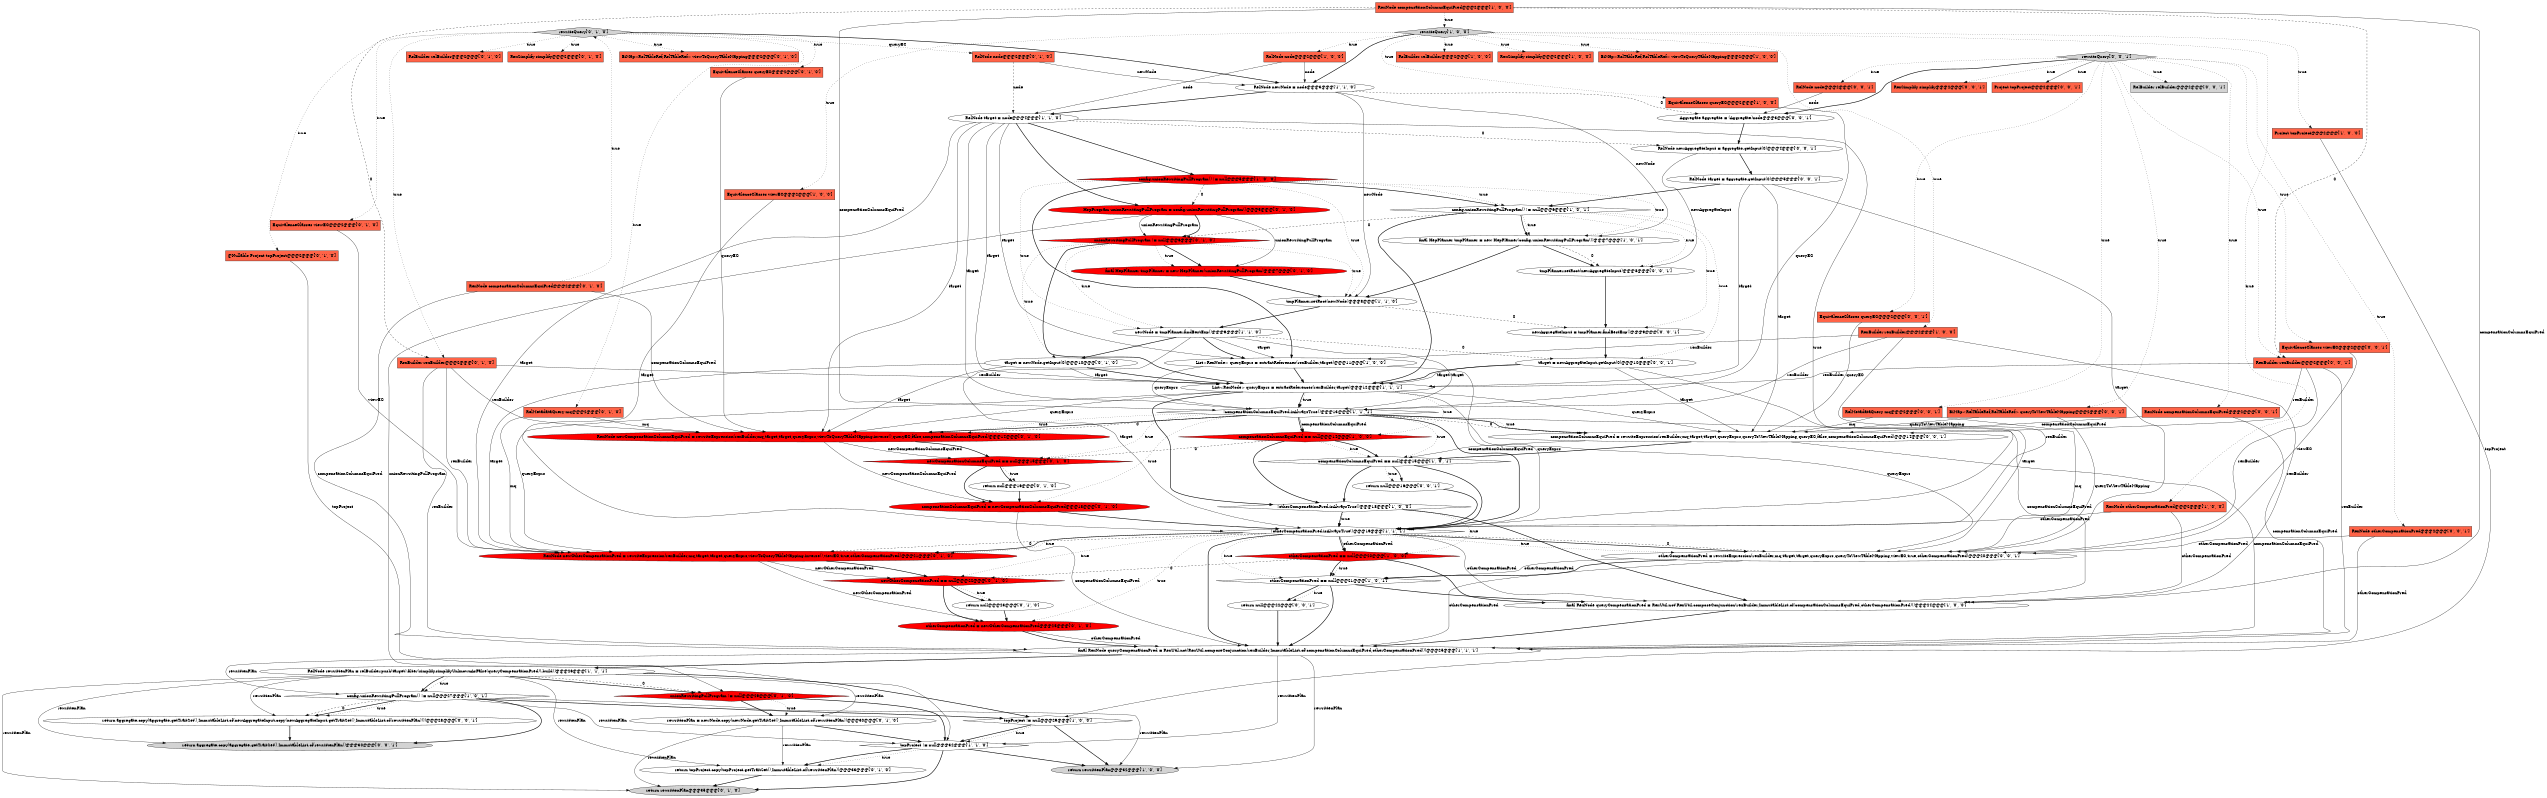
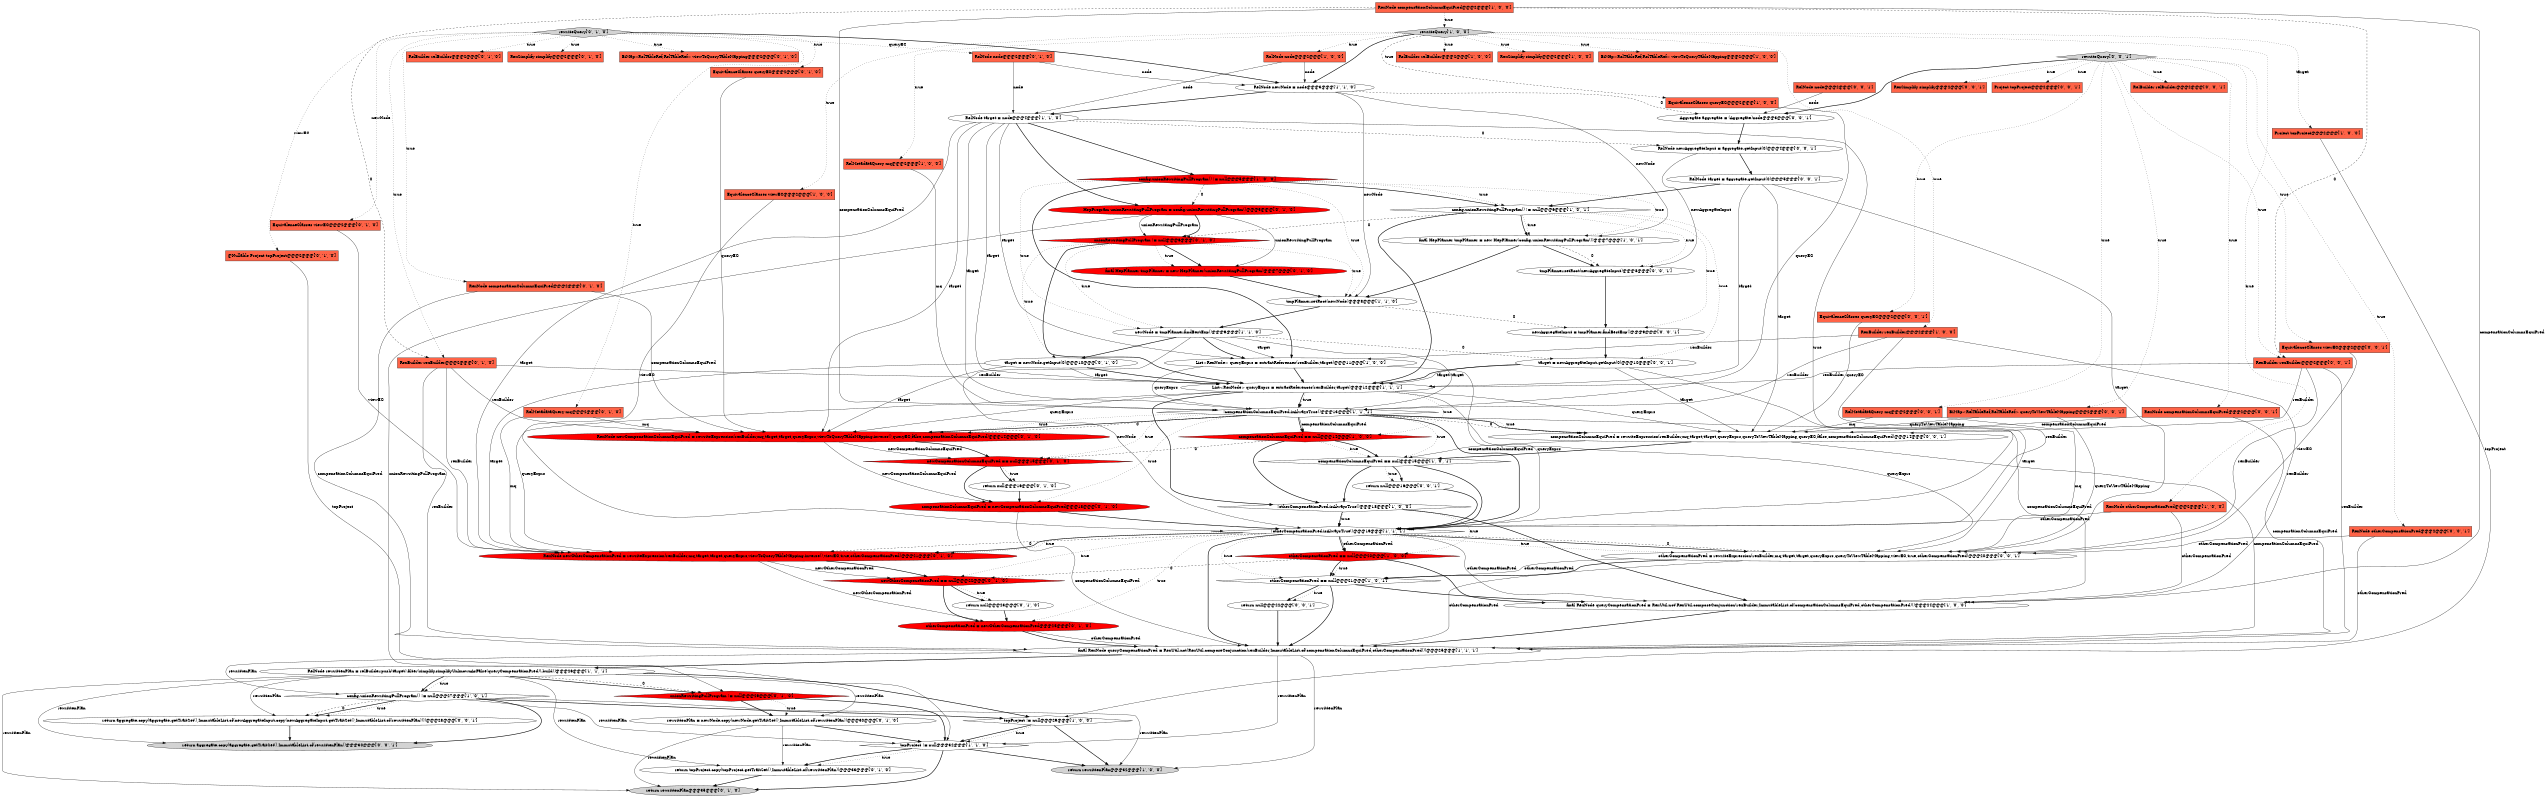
edge "rewriteQuery['0', '0', '1']" -> "RelNode node@@@2@@@['0', '0', '1']": removed, label "true"
edge "rewriteQuery['0', '0', '1']" -> "Project topProject@@@2@@@['0', '0', '1']": style solid -> dotted
edge "RelNode node@@@2@@@['0', '1', '0']" -> "RelNode newNode = node@@@3@@@['1', '1', '0']": label "newNode" -> "node"
edge "rewriteQuery['1', '0', '0']" -> "Project topProject@@@2@@@['1', '0', '0']": label "true" -> "target"
edge "rewriteQuery['1', '0', '0']" -> "EquivalenceClasses queryEC@@@2@@@['1', '0', '0']": style dotted -> dashed
edge "RelNode node@@@2@@@['0', '1', '0']" -> "RelNode target = node@@@4@@@['1', '1', '0']": style dashed -> solid
node "RelBuilder relBuilder@@@2@@@['0', '0', '1']": fillcolor lightgray -> tomato
edge "rewriteQuery['0', '1', '0']" -> "EquivalenceClasses viewEC@@@2@@@['0', '1', '0']": label "true" -> "newNode"
edge "rewriteQuery['0', '1', '0']" -> "@Nullable Project topProject@@@2@@@['0', '1', '0']": label "true" -> "viewEC"
node "RelMetadataQuery mq@@@2@@@['1', '0', '0']": added
edge "RexNode compensationColumnsEquiPred@@@2@@@['0', '1', '0']" -> "rewriteQuery['0', '1', '0']": reversed
edge "EquivalenceClasses viewEC@@@2@@@['1', '0', '0']" -> "!otherCompensationPred.isAlwaysTrue()@@@19@@@['1', '1', '1']": label "target" -> "viewEC"
edge "newNode = tmpPlanner.findBestExp()@@@9@@@['1', '1', '0']" -> "!otherCompensationPred.isAlwaysTrue()@@@19@@@['1', '1', '1']": label "target" -> "newNode"
